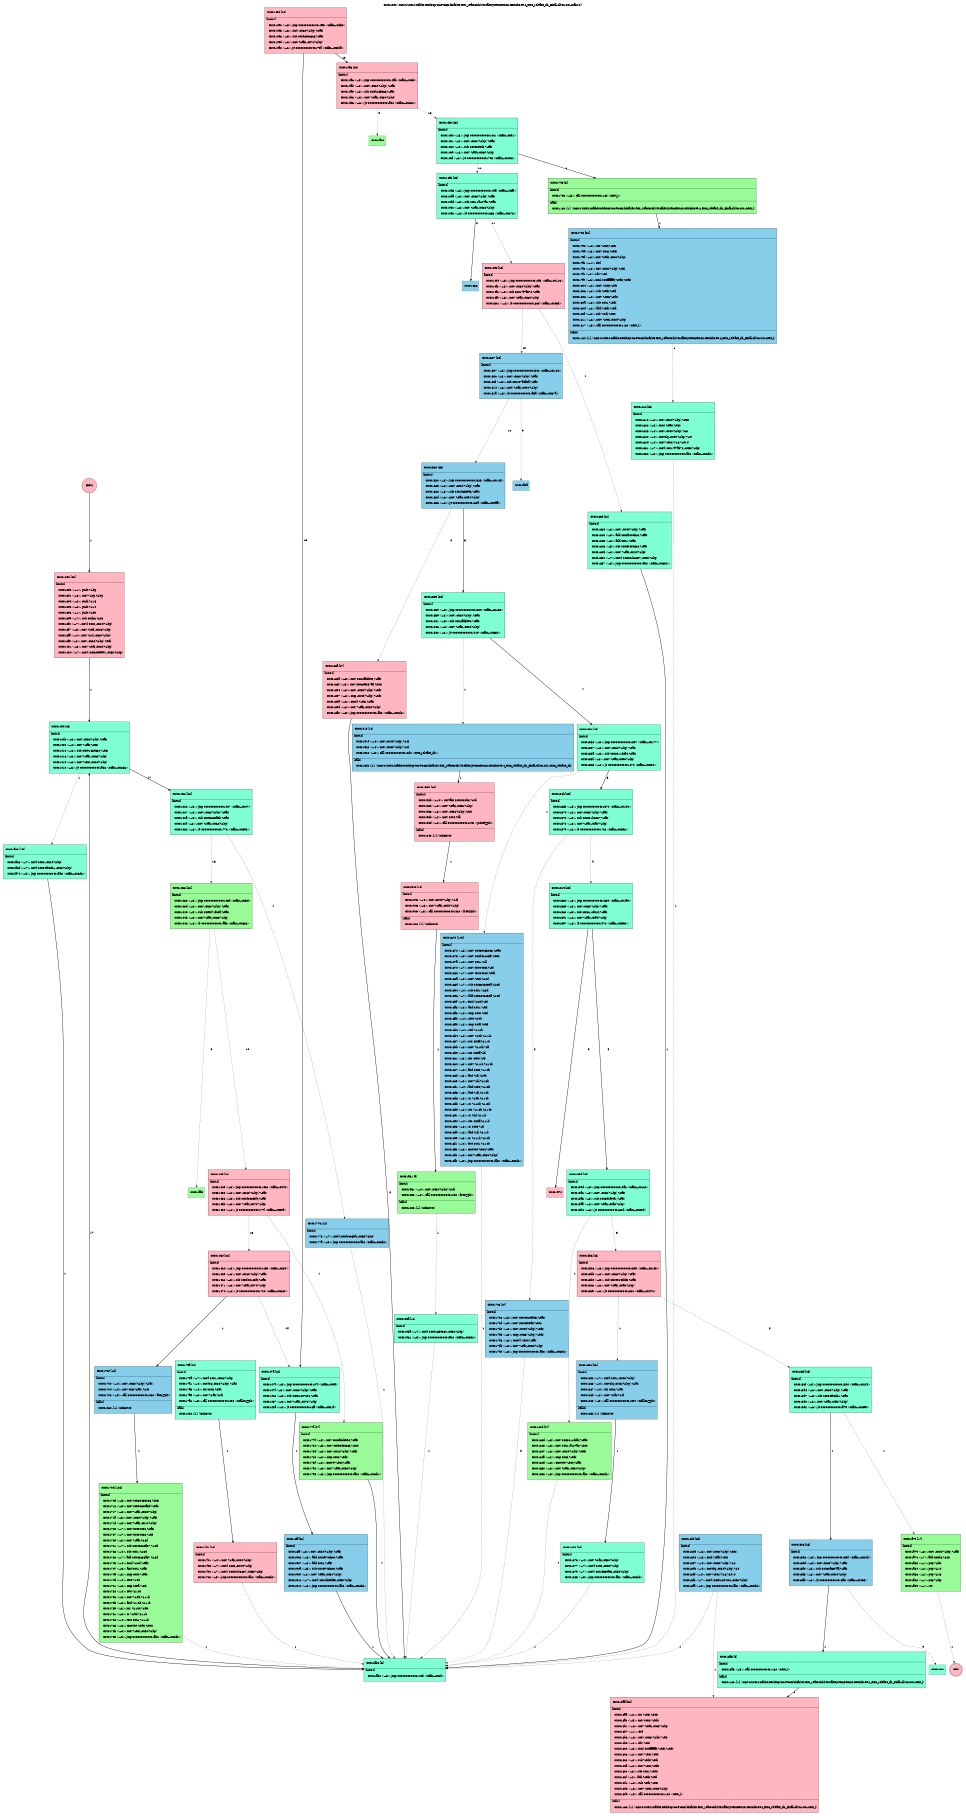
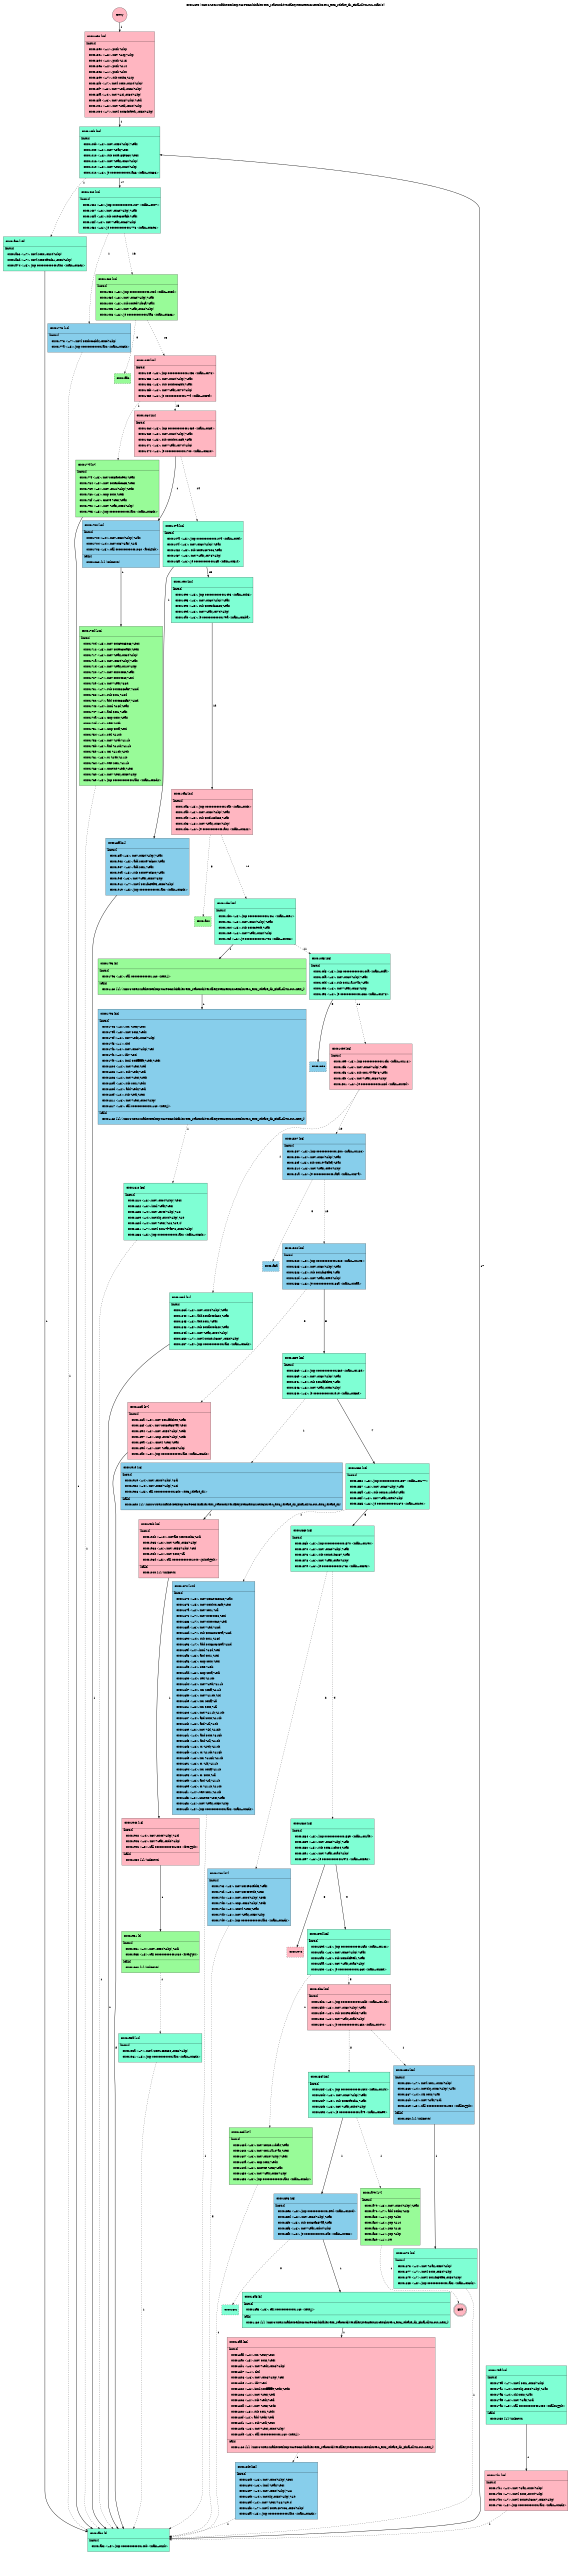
node "0x401490 [22]": fillcolor lightpink -> aquamarine
edge "0x401490 [22]" -> "0x40147a [22]": reversed
edge "0x4018de [33]" -> "0x4018aa [52]": reversed
